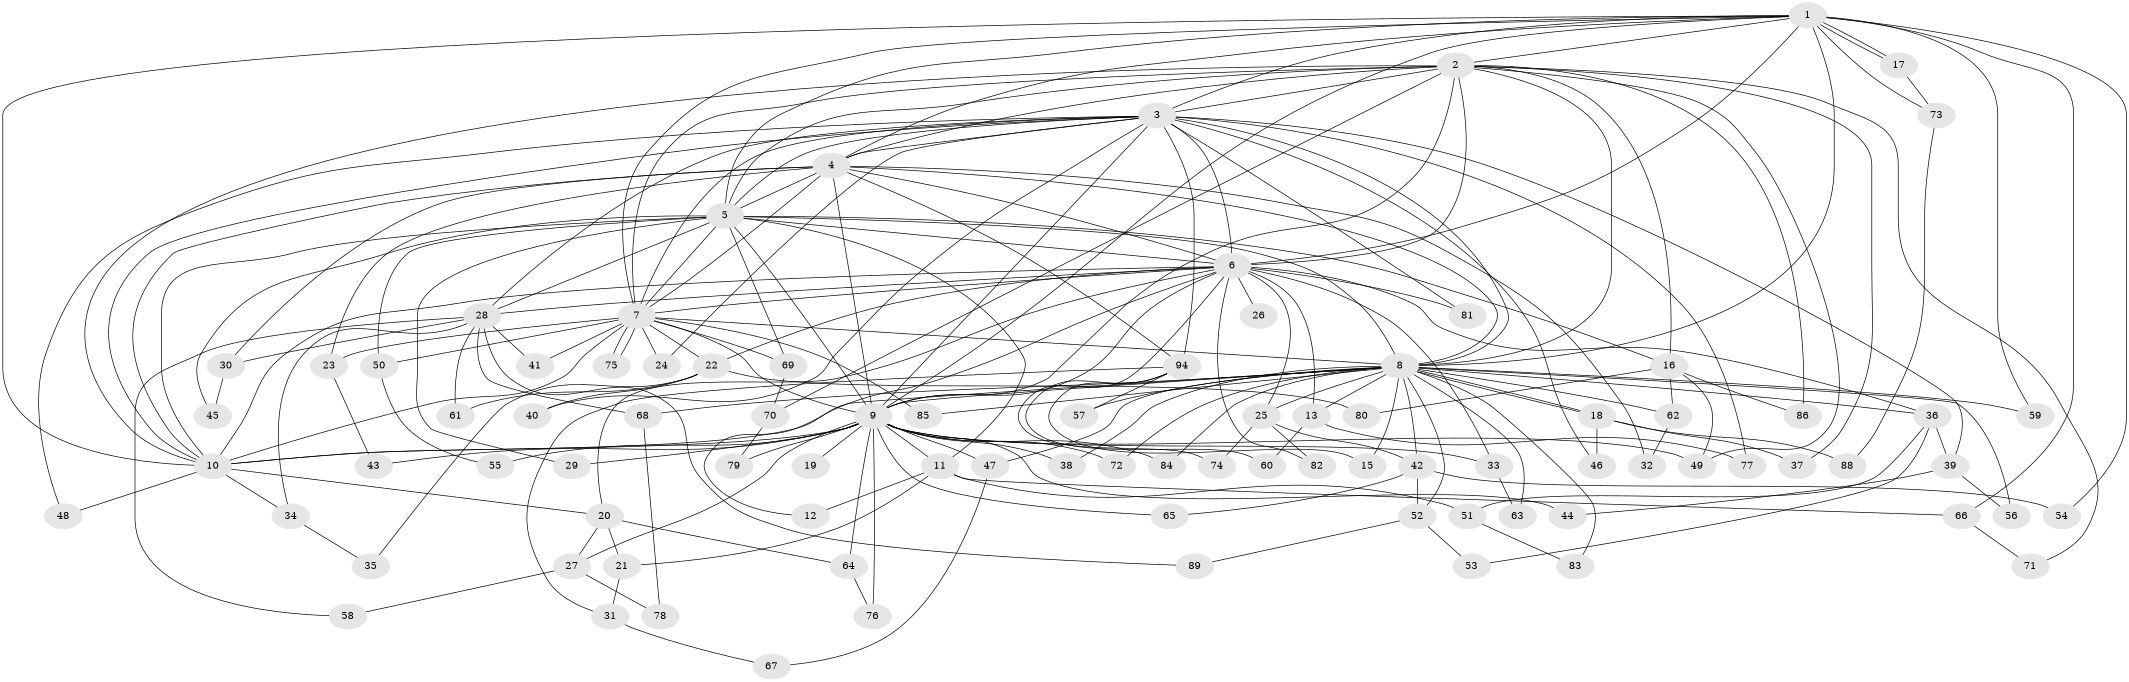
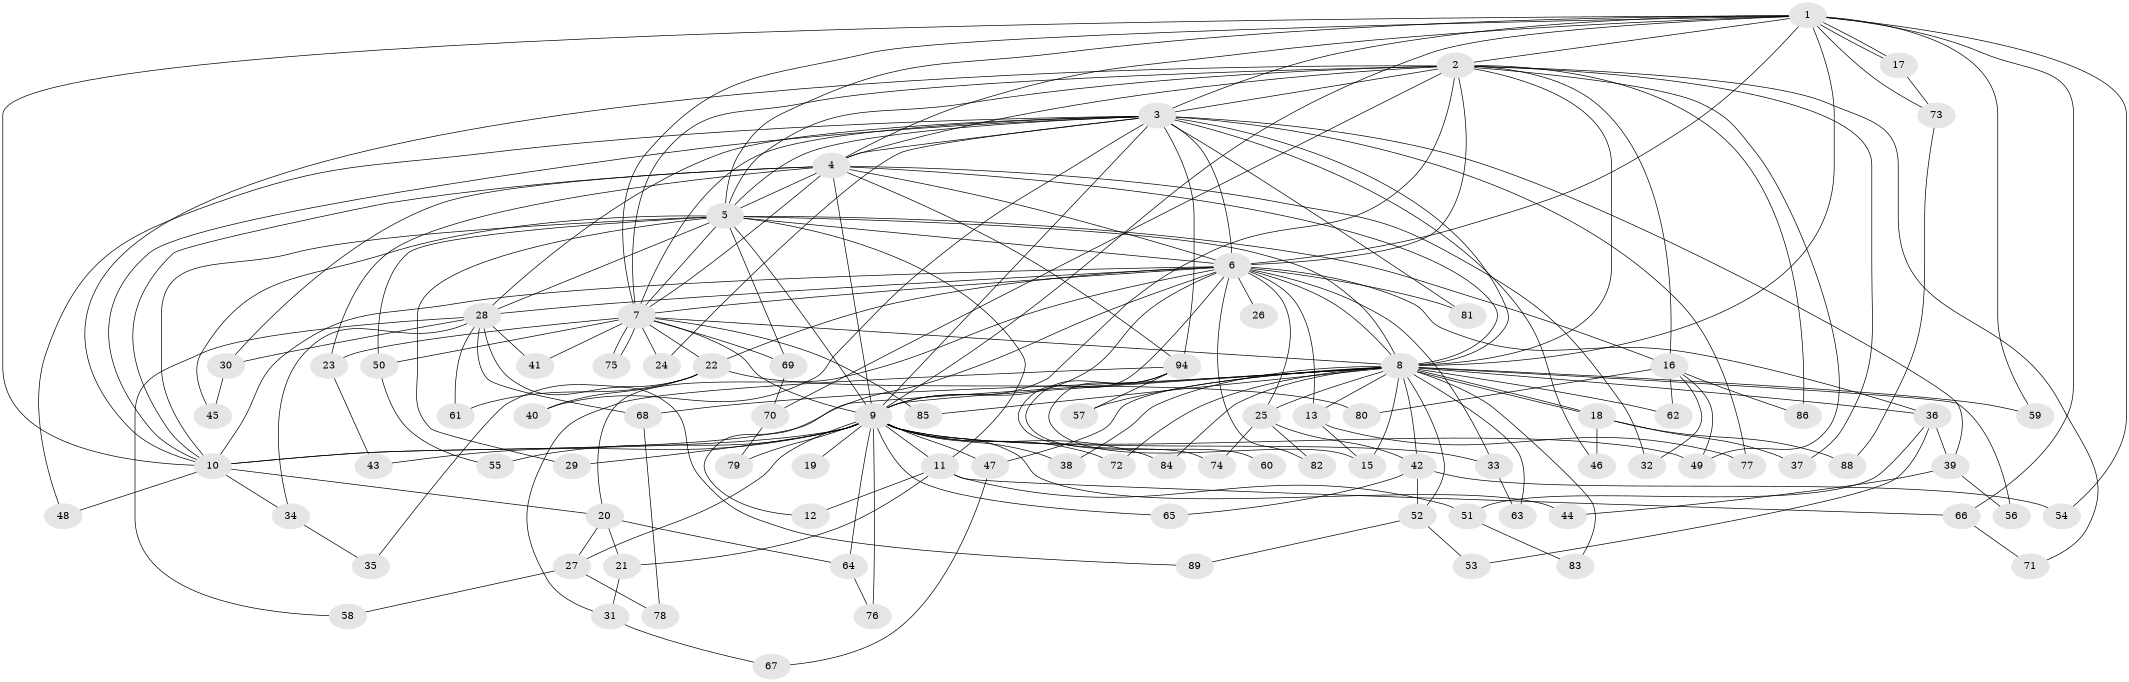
edge "6" -- "8": added
edge "7" -- "10": removed
edge "13" -- "60": now "13" -- "15"
edge "62" -- "32": now "16" -- "32"
